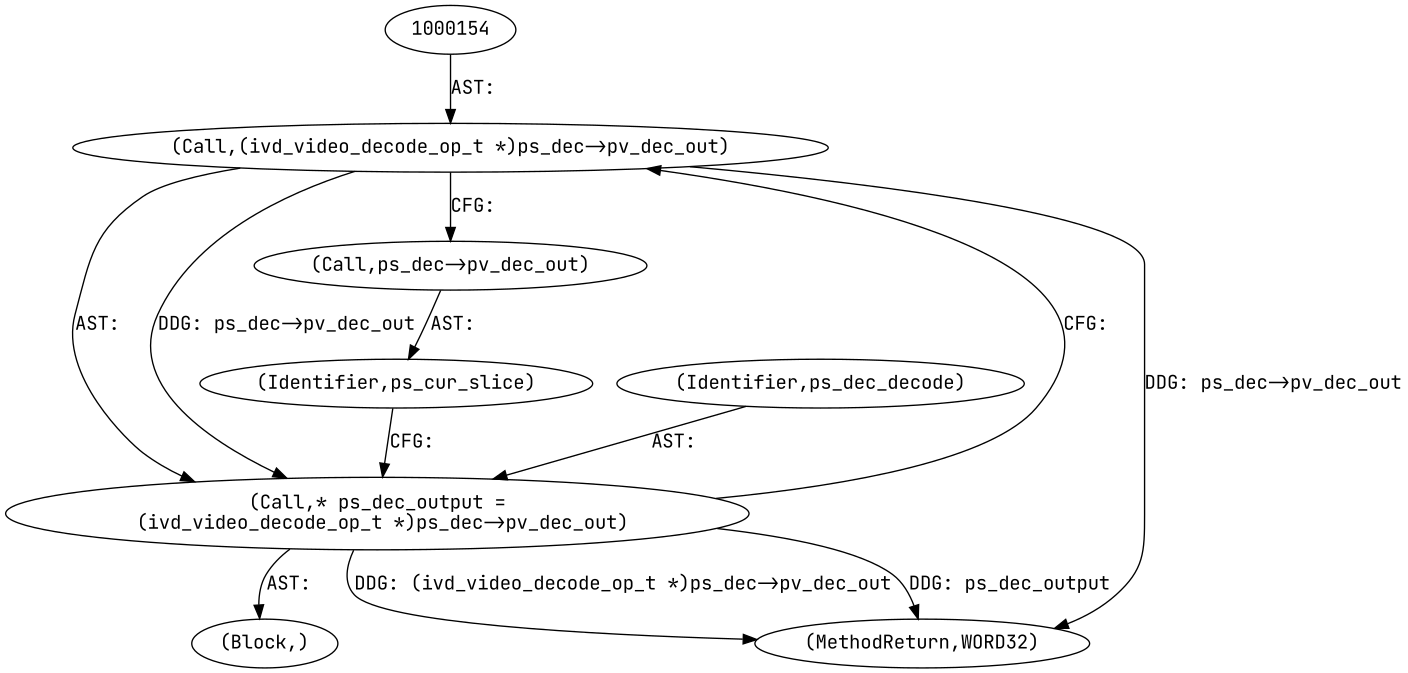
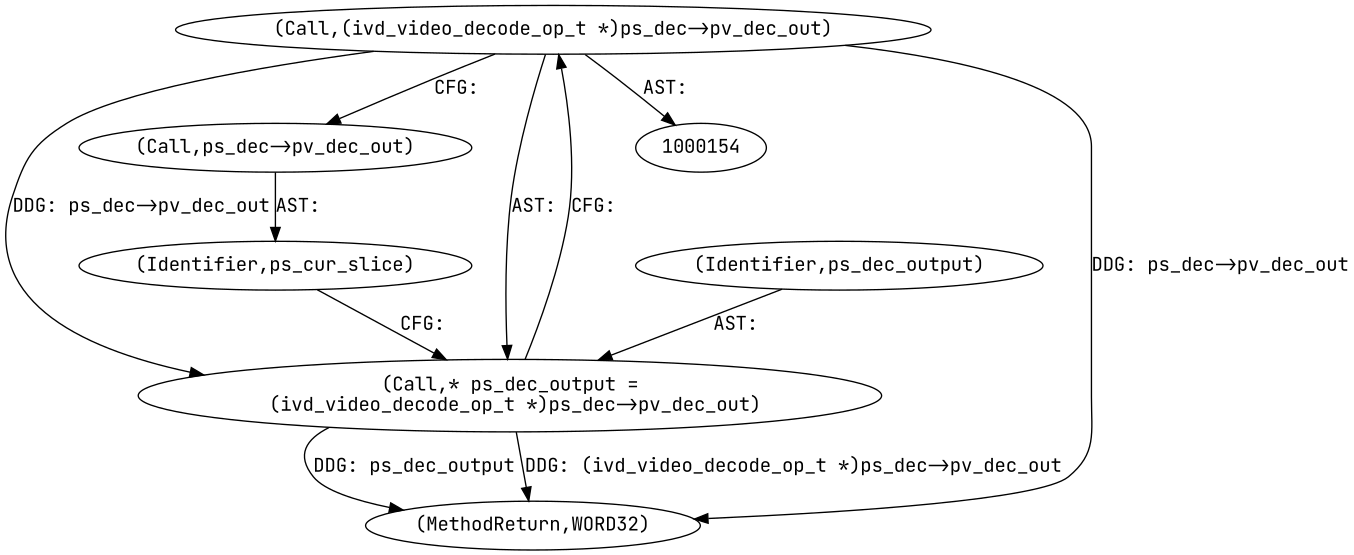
edge "1000154" -> "(Call,(ivd_video_decode_op_t *)ps_dec->pv_dec_out)": reversed
node "(Identifier,ps_dec_decode)": label "(Identifier,ps_dec_decode)" -> "(Identifier,ps_dec_output)"
node "(Block,)": removed
